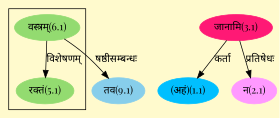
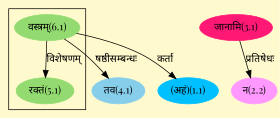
edge "जानामि(3.1)" -> "(अहं)(1.1)": now "वस्त्रम्(6.1)" -> "(अहं)(1.1)"
node "तव(9.1)": label "तव(9.1)" -> "तव(4.1)"
node "न(2.1)": label "न(2.1)" -> "न(2.2)"
